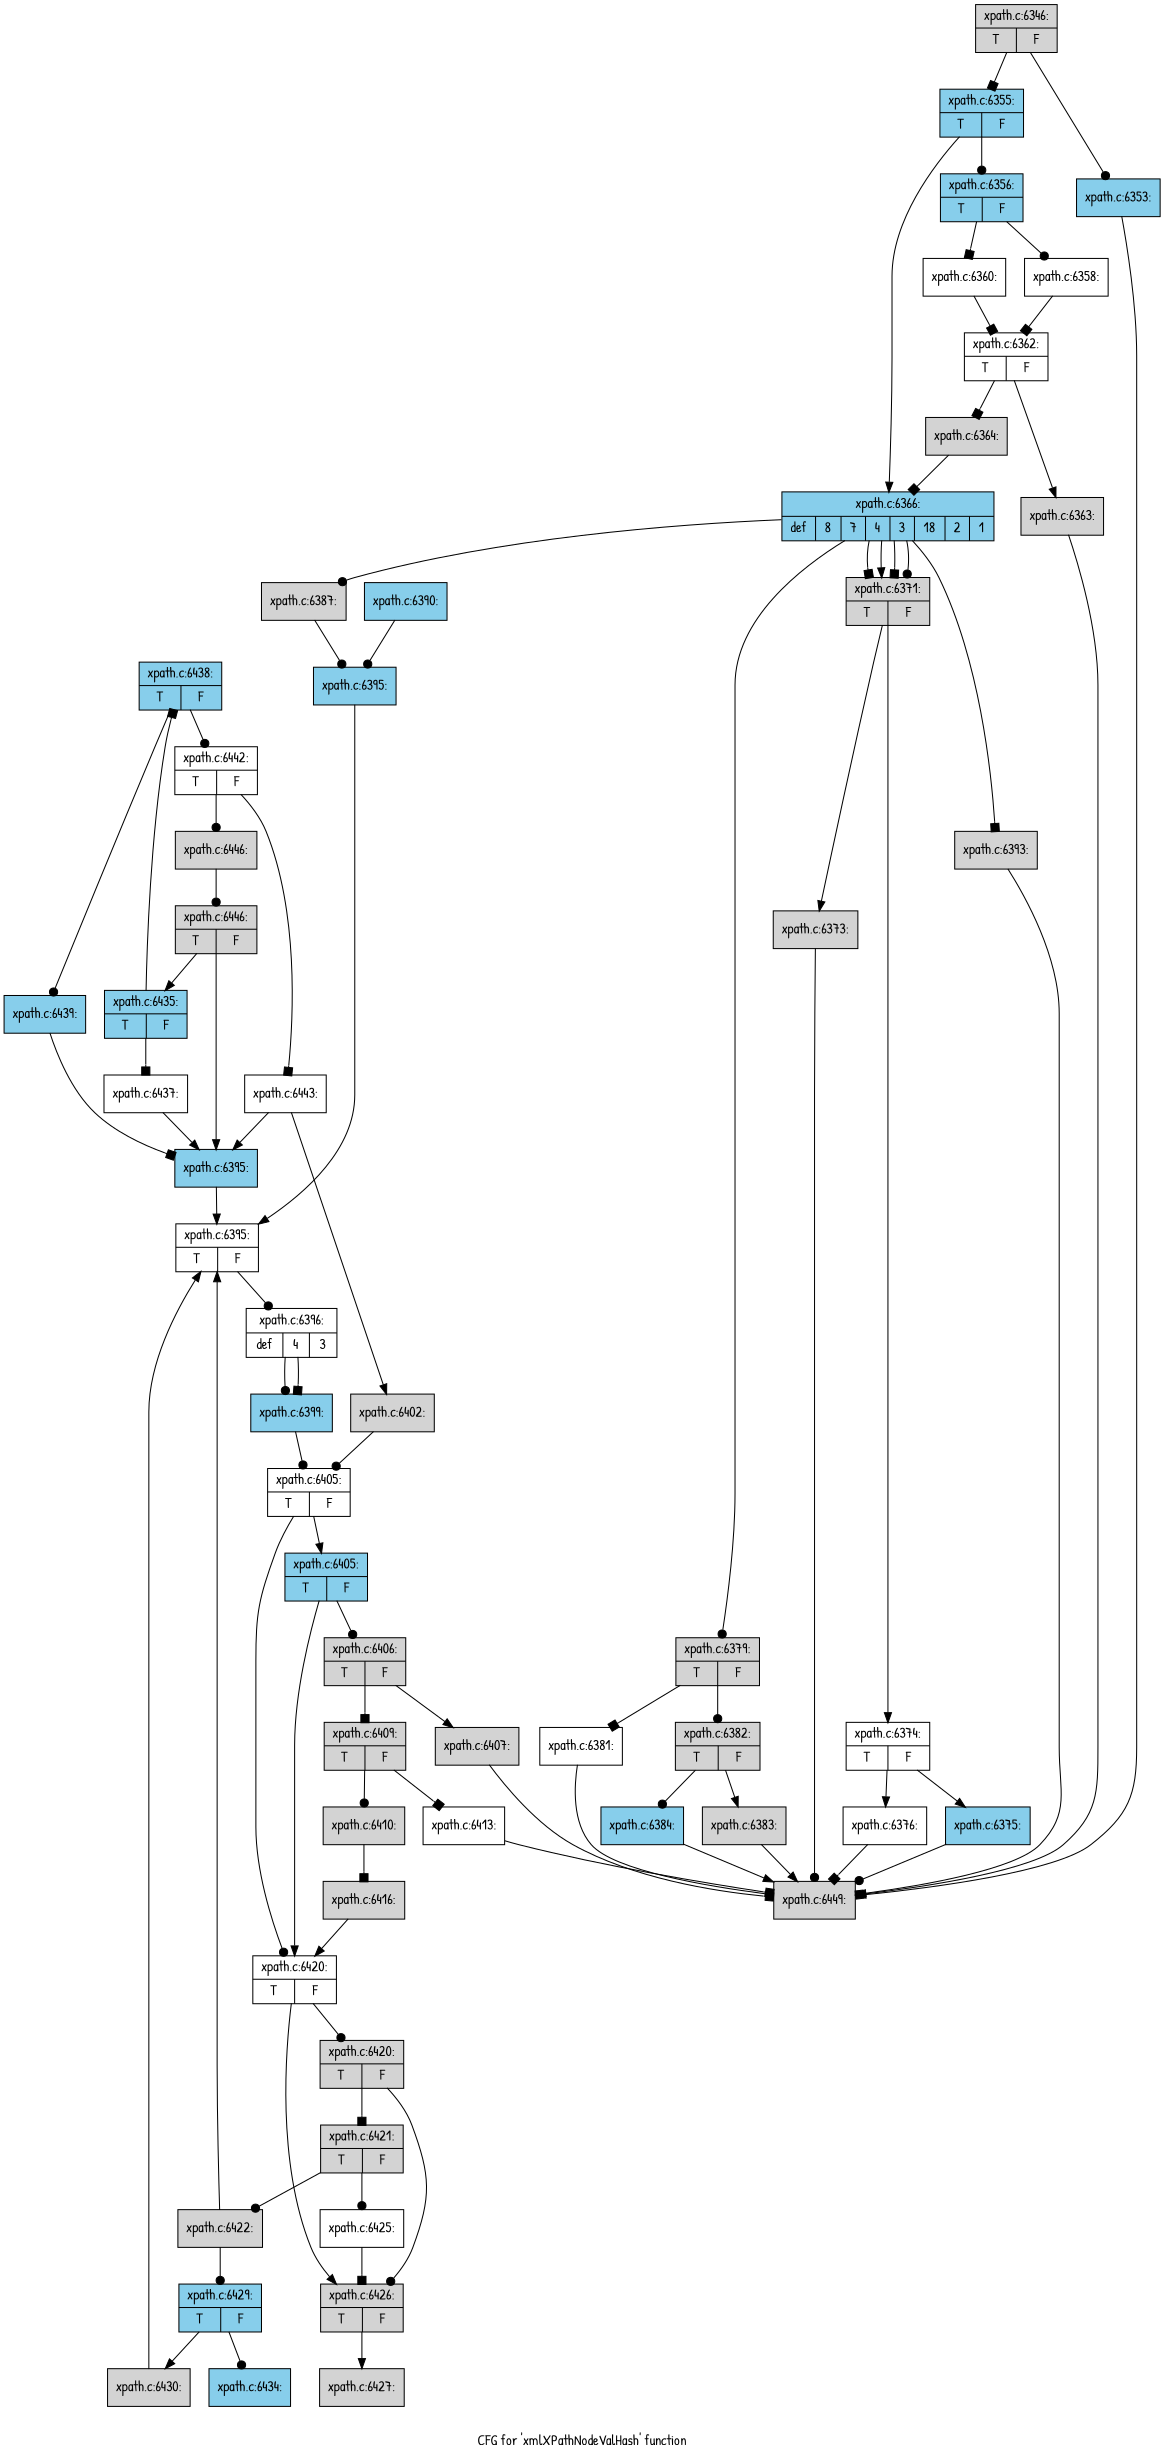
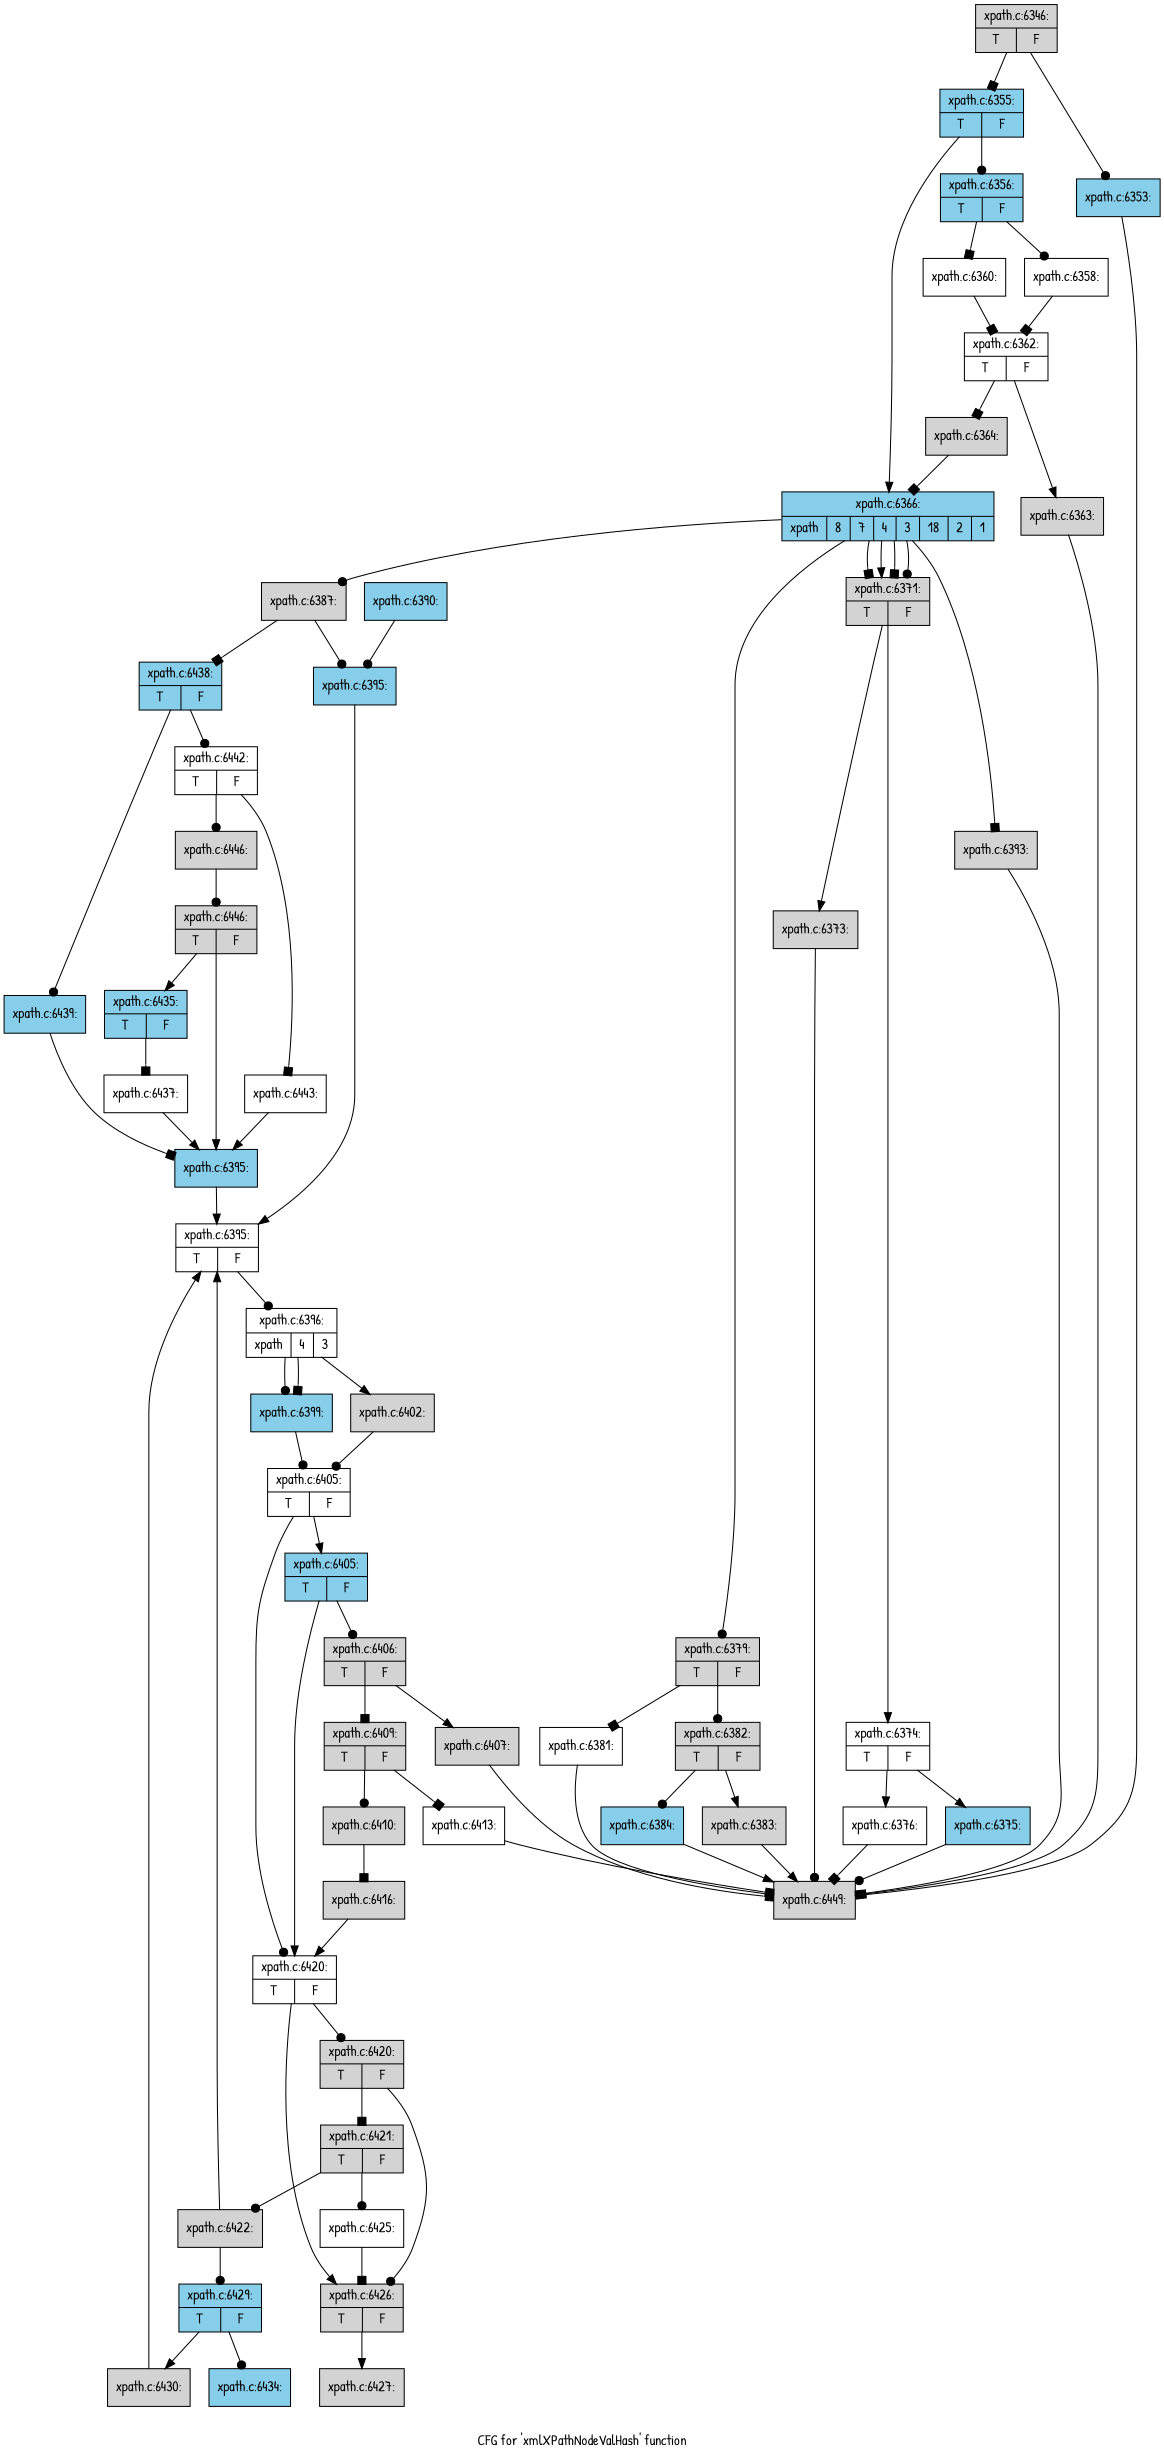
node "xpath.c:6366:": text "def" -> "xpath"
edge "xpath.c:6435:" -> "xpath.c:6438:": now "xpath.c:6387:" -> "xpath.c:6438:"
edge "xpath.c:6443:" -> "xpath.c:6402:": now "xpath.c:6396:" -> "xpath.c:6402:"
node "xpath.c:6396:": text "def" -> "xpath"
